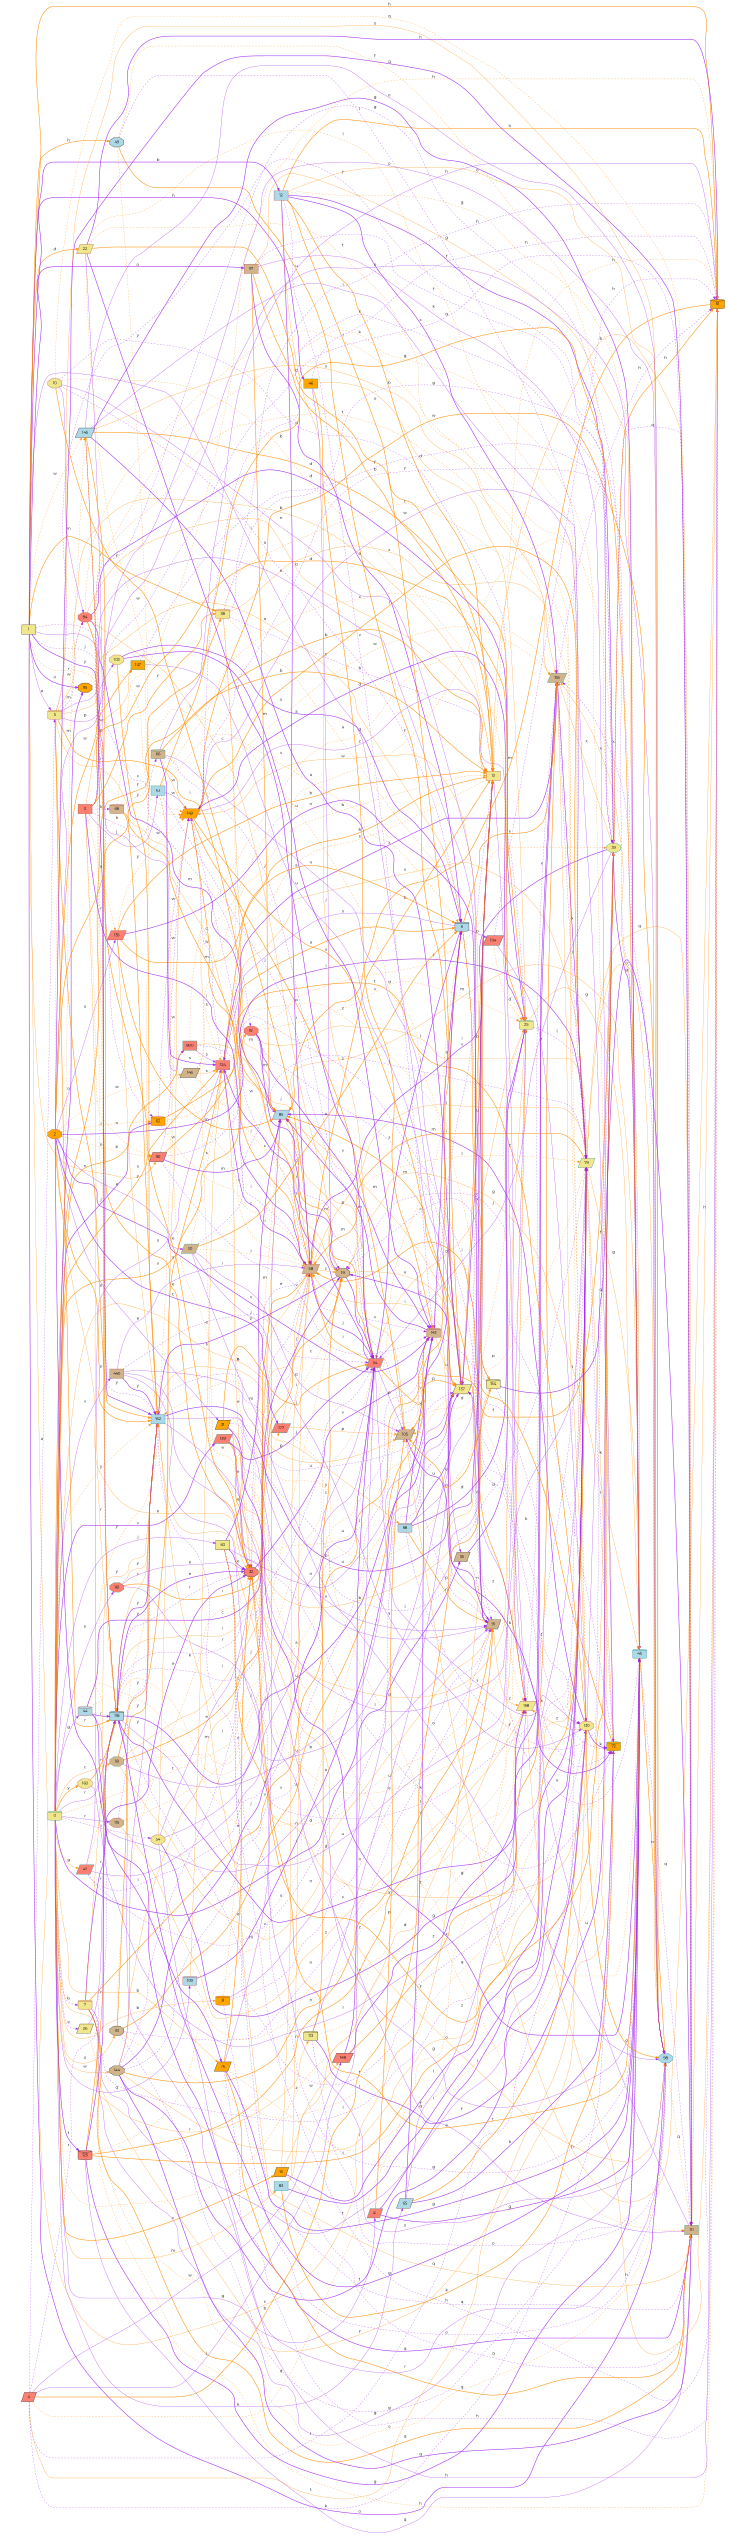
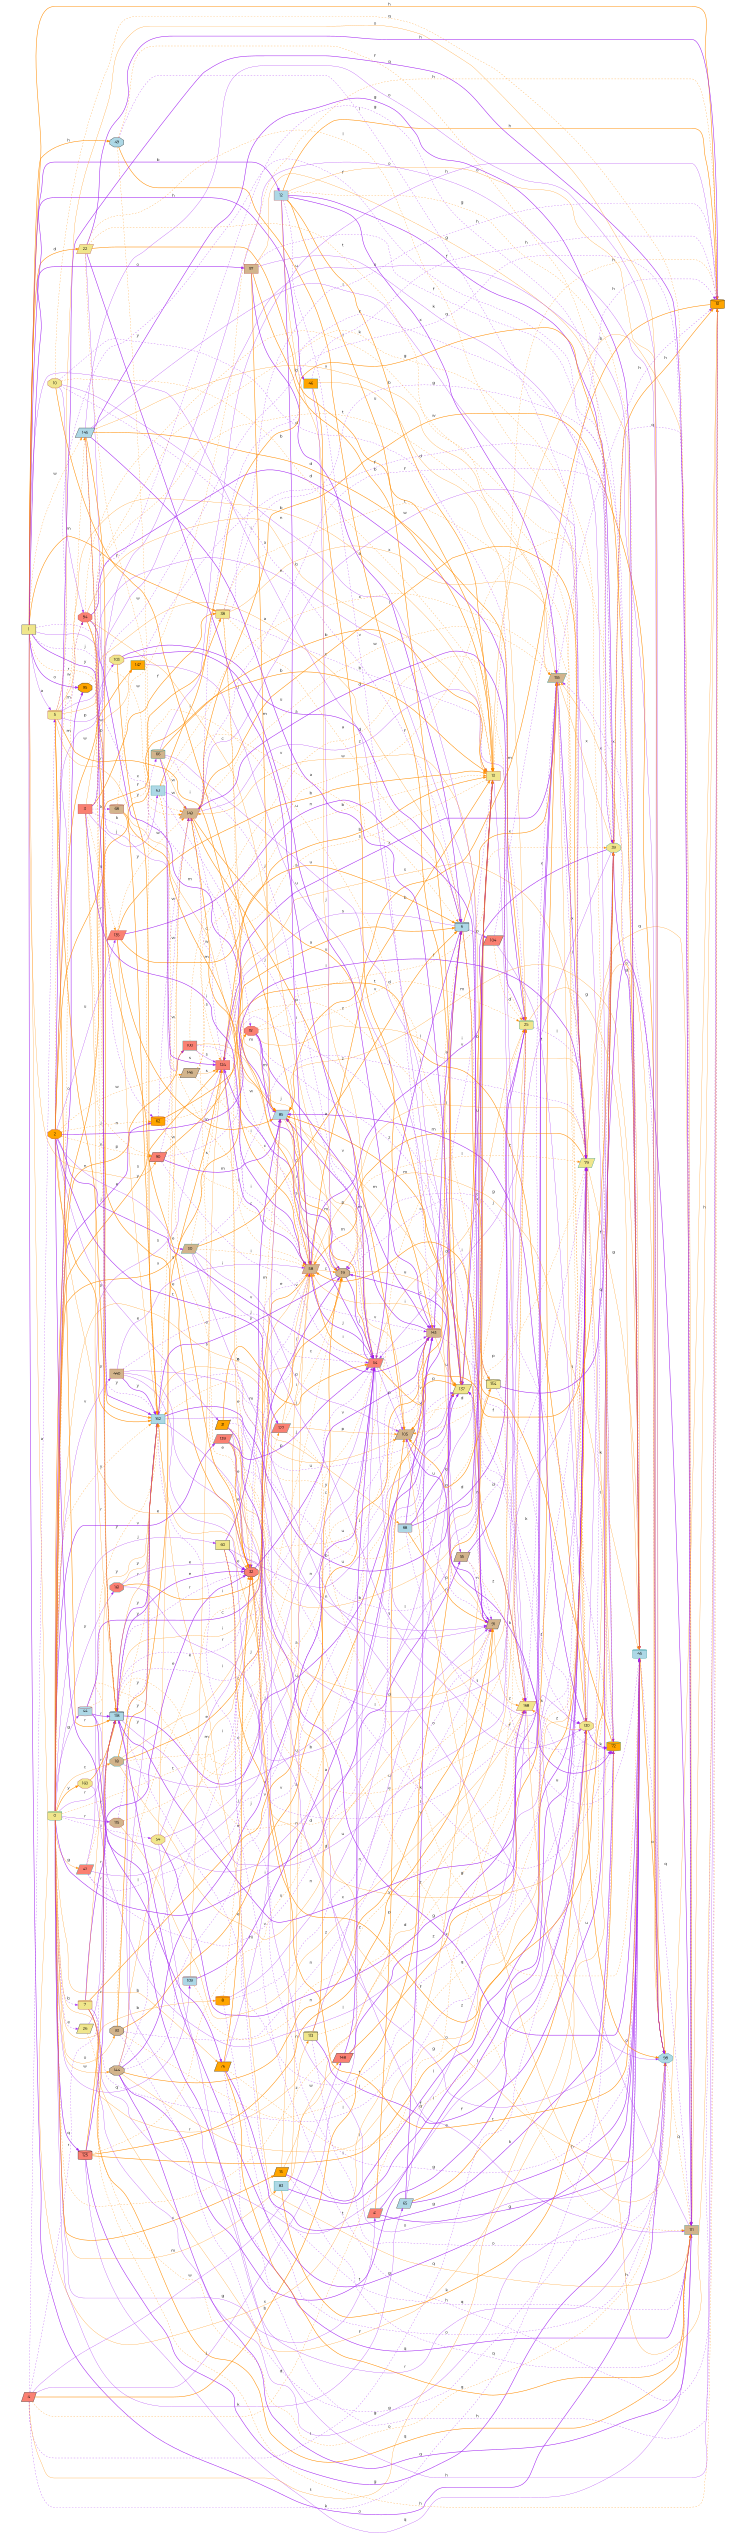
edge "3" -> "25": removed, label "d"
node "149": fillcolor orange -> tan
node "800": label "800" -> "100"
edge "0" -> "125": label "t" -> "q"
